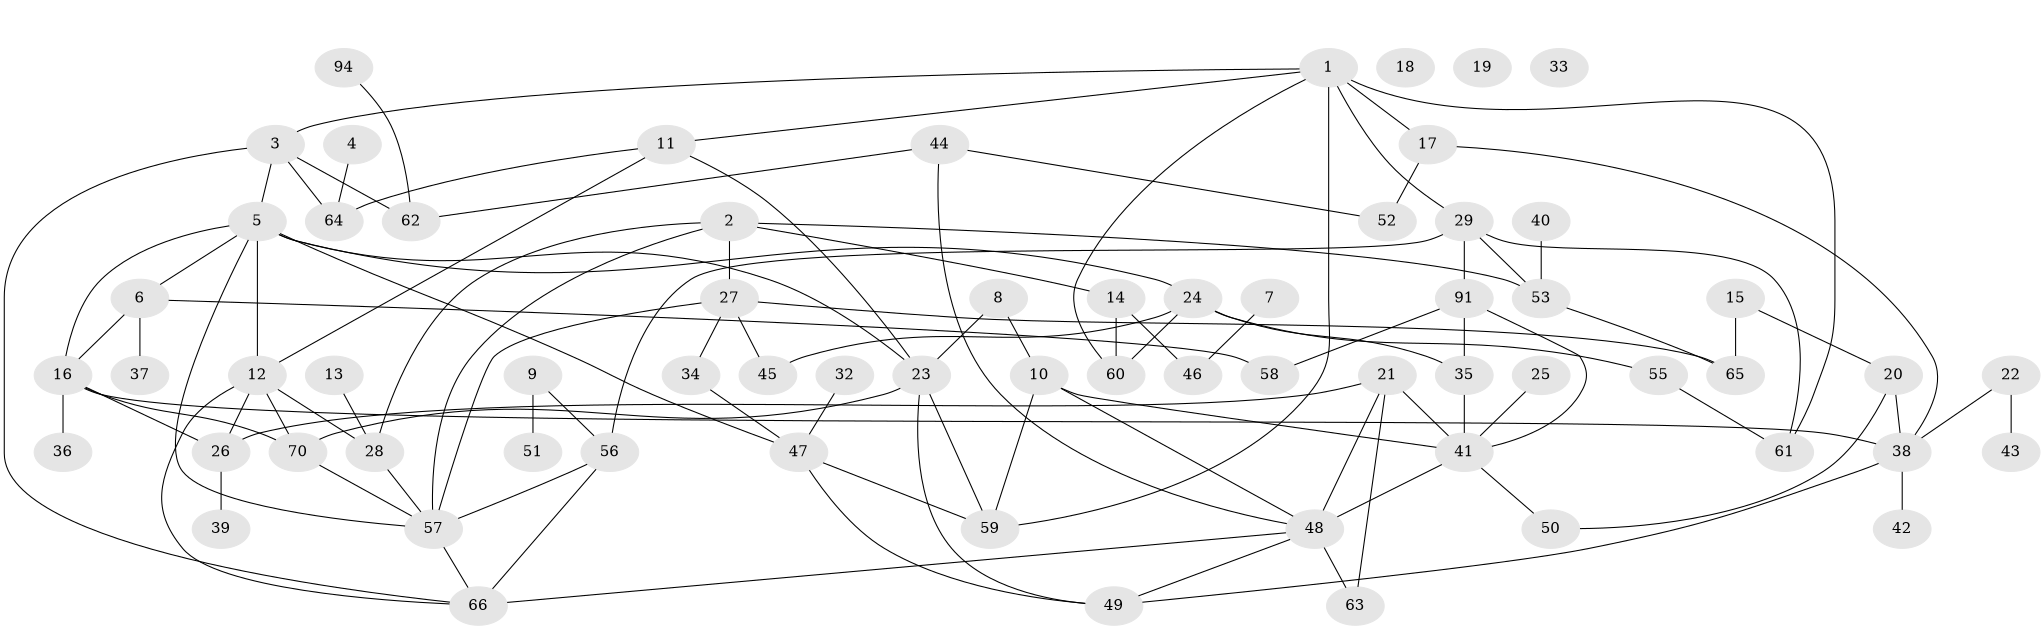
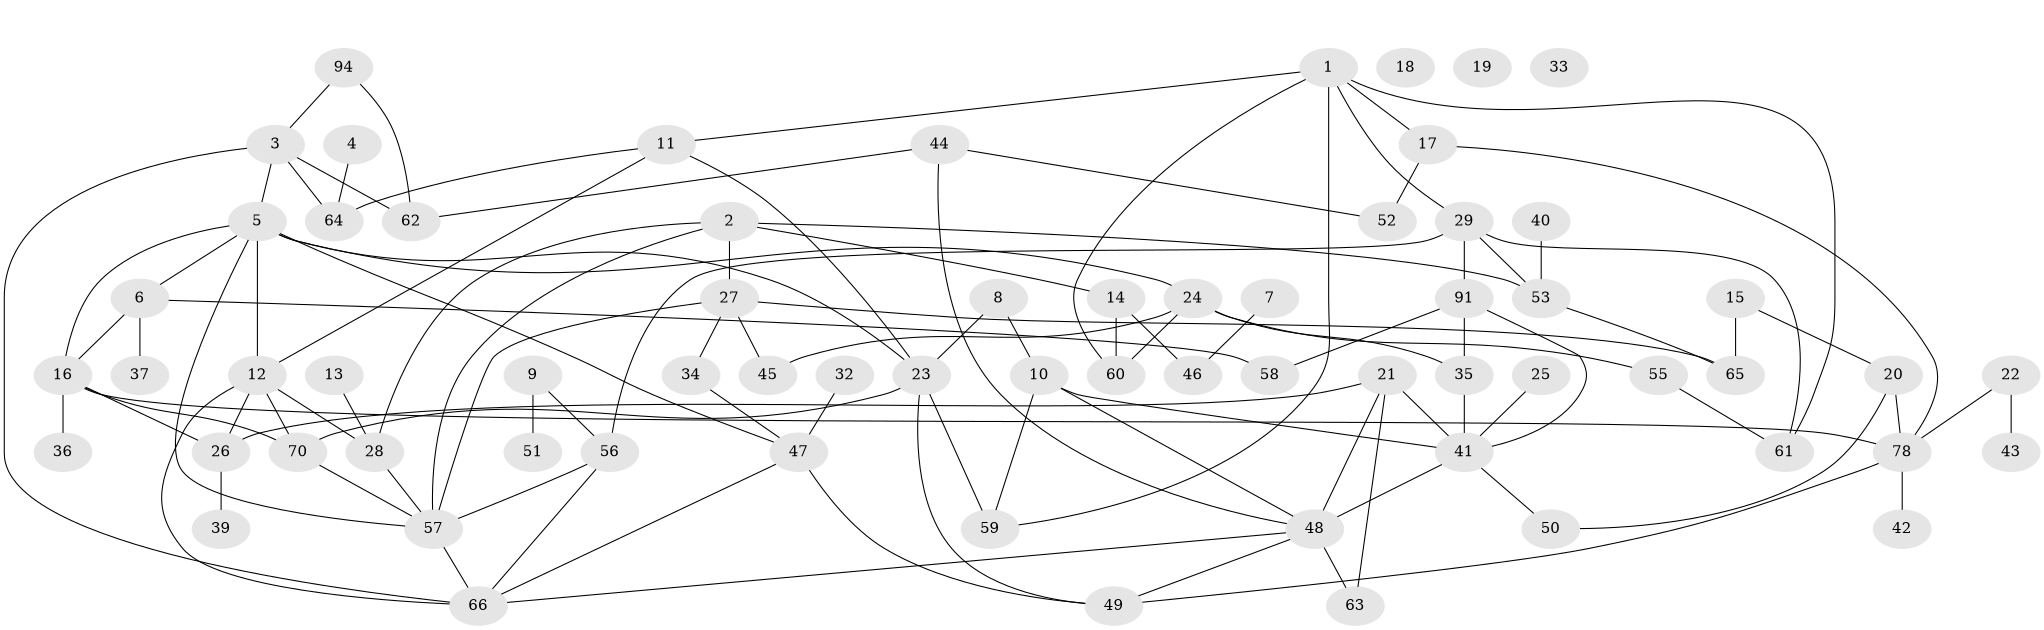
edge "1" -- "3": now "94" -- "3"
node "38": label "38" -> "78"
edge "47" -- "59": now "47" -- "66"
